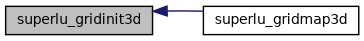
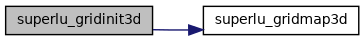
edge "superlu_gridmap3d" -> "superlu_gridinit3d": reversed
